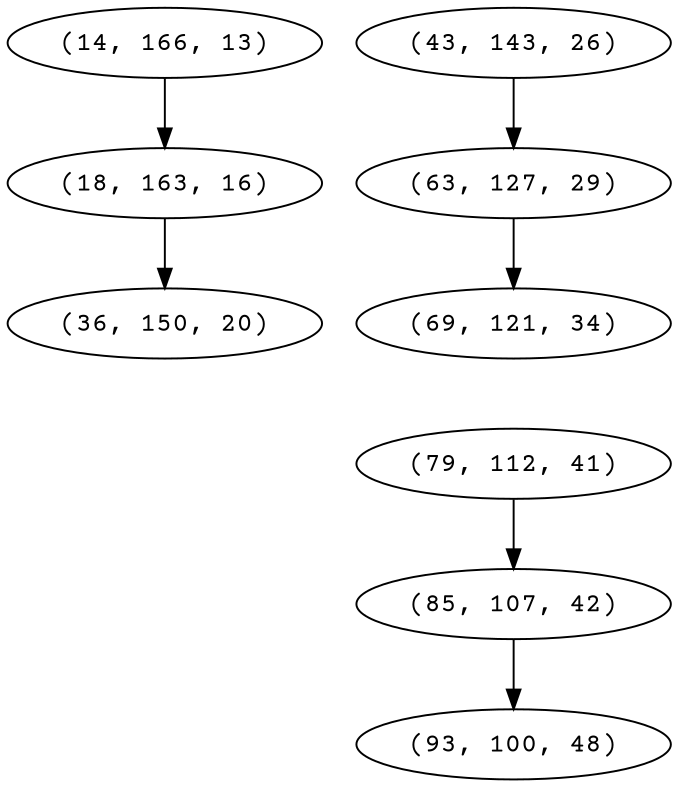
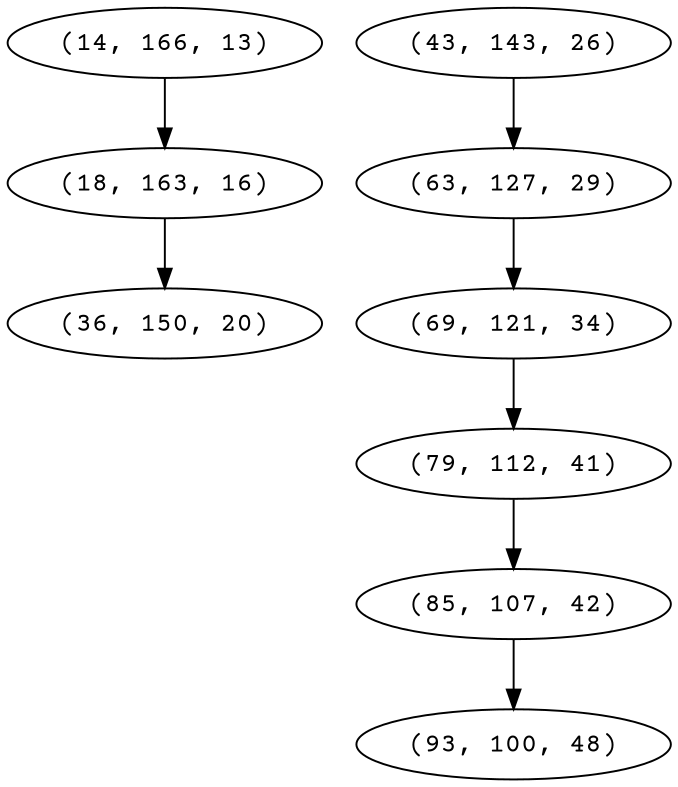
edge "(69, 121, 34)" -> "(79, 112, 41)": added
